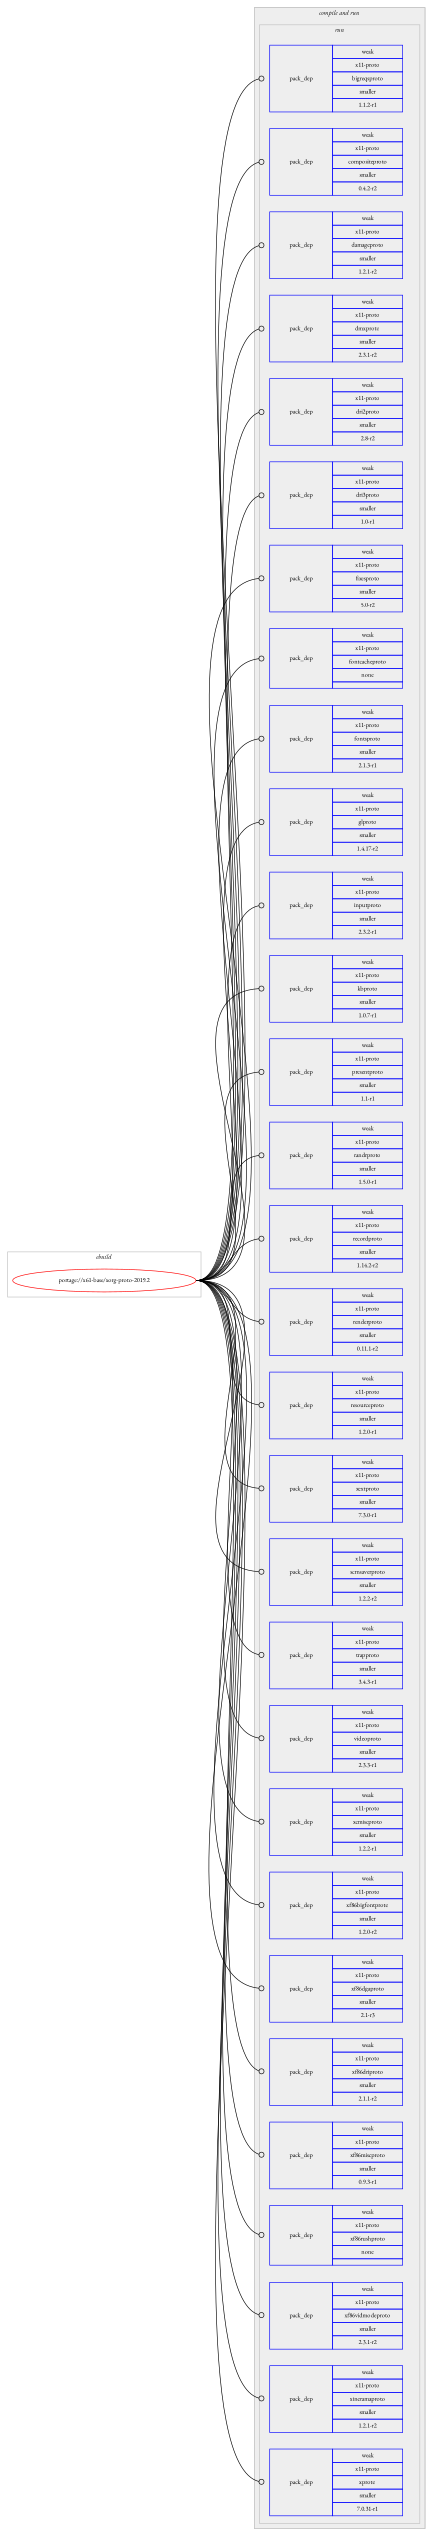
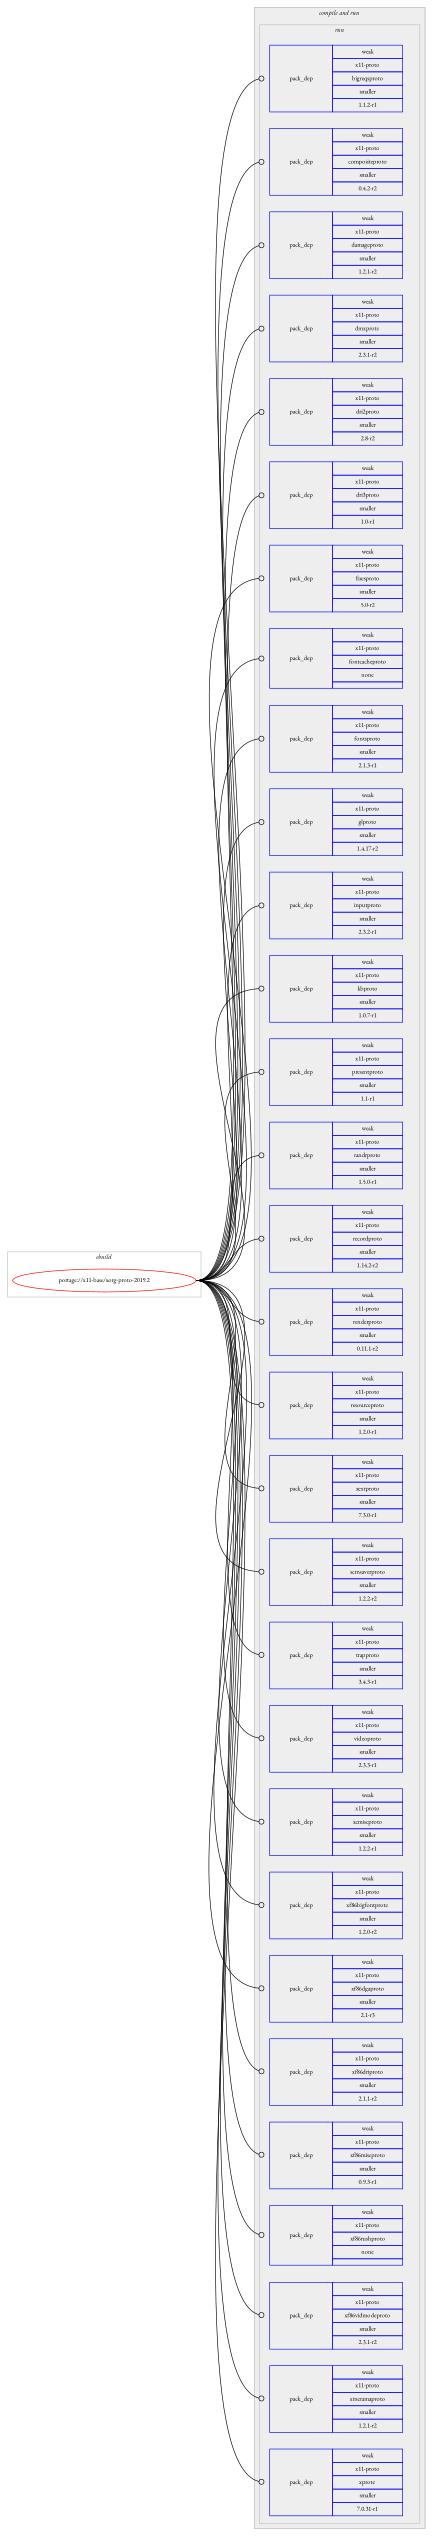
node "portage://x61-base/xorg-proto-2019.2": label "portage://x61-base/xorg-proto-2019.2" -> "portage://x11-base/xorg-proto-2019.2"
